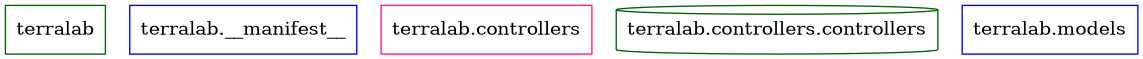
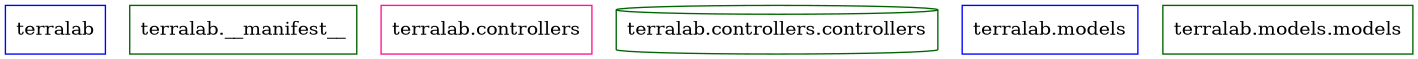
node "terralab": color darkgreen -> blue
node "terralab.__manifest__": color blue -> darkgreen
node "terralab.models.models": added
